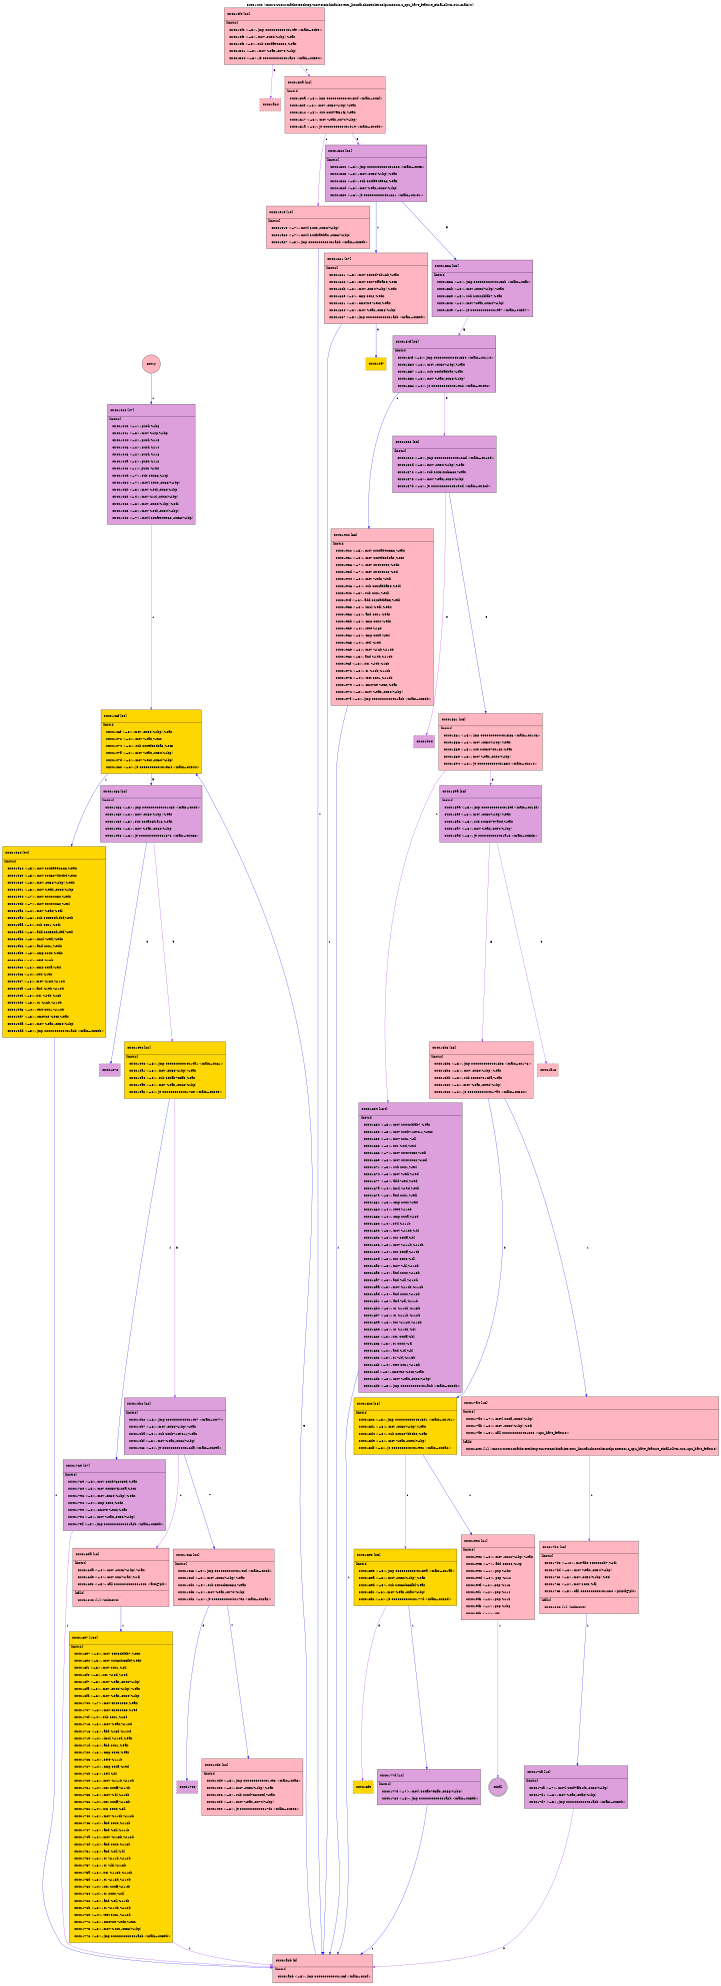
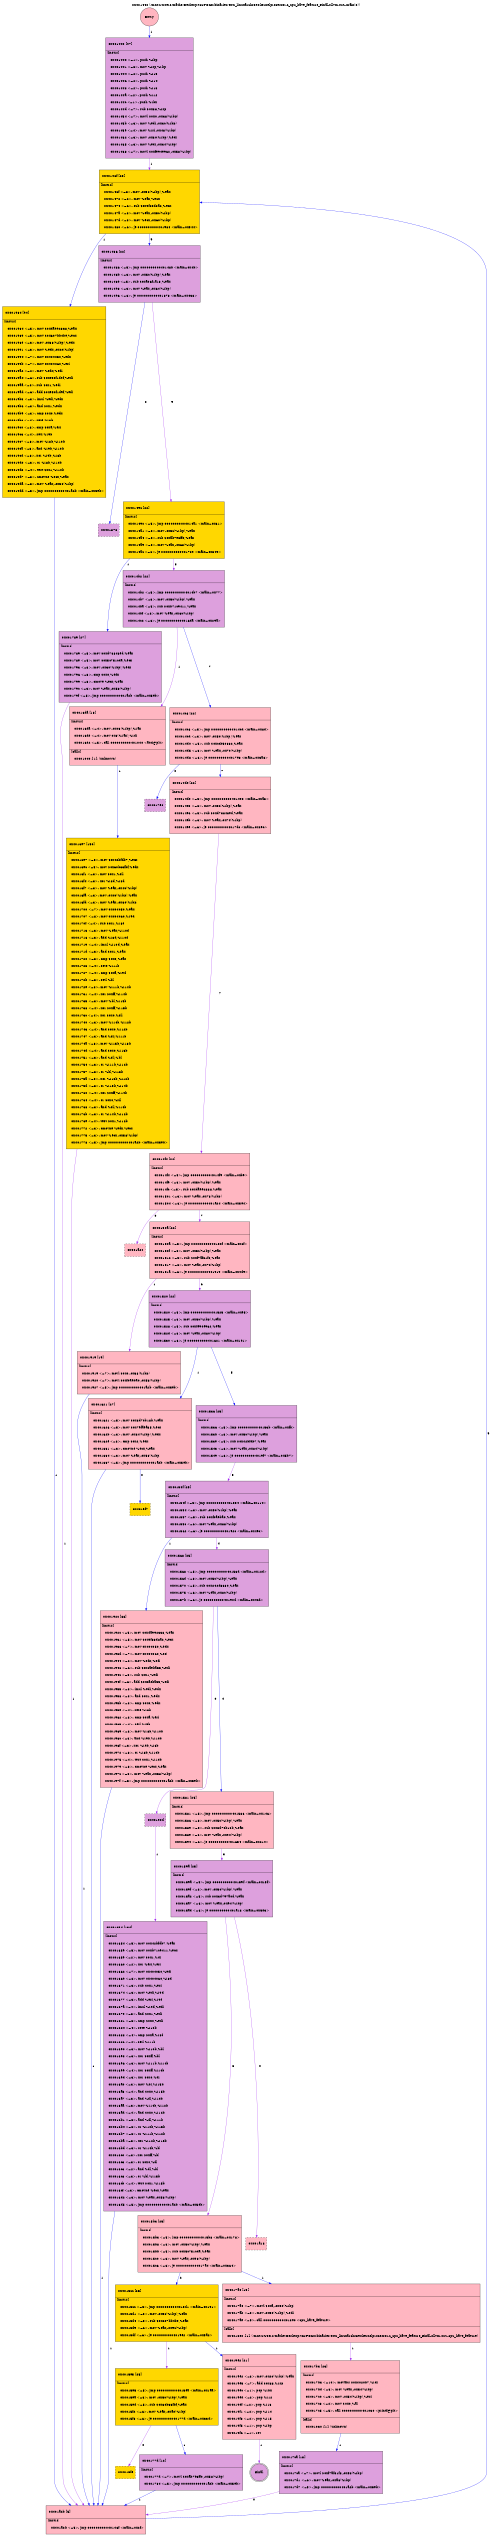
edge "0x401581 [25]" -> "0x401654 [134]": now "0x40190d" -> "0x401654 [134]"
edge "0x4014de [22]" -> "0x4014f4 [22]": added, label "7"
